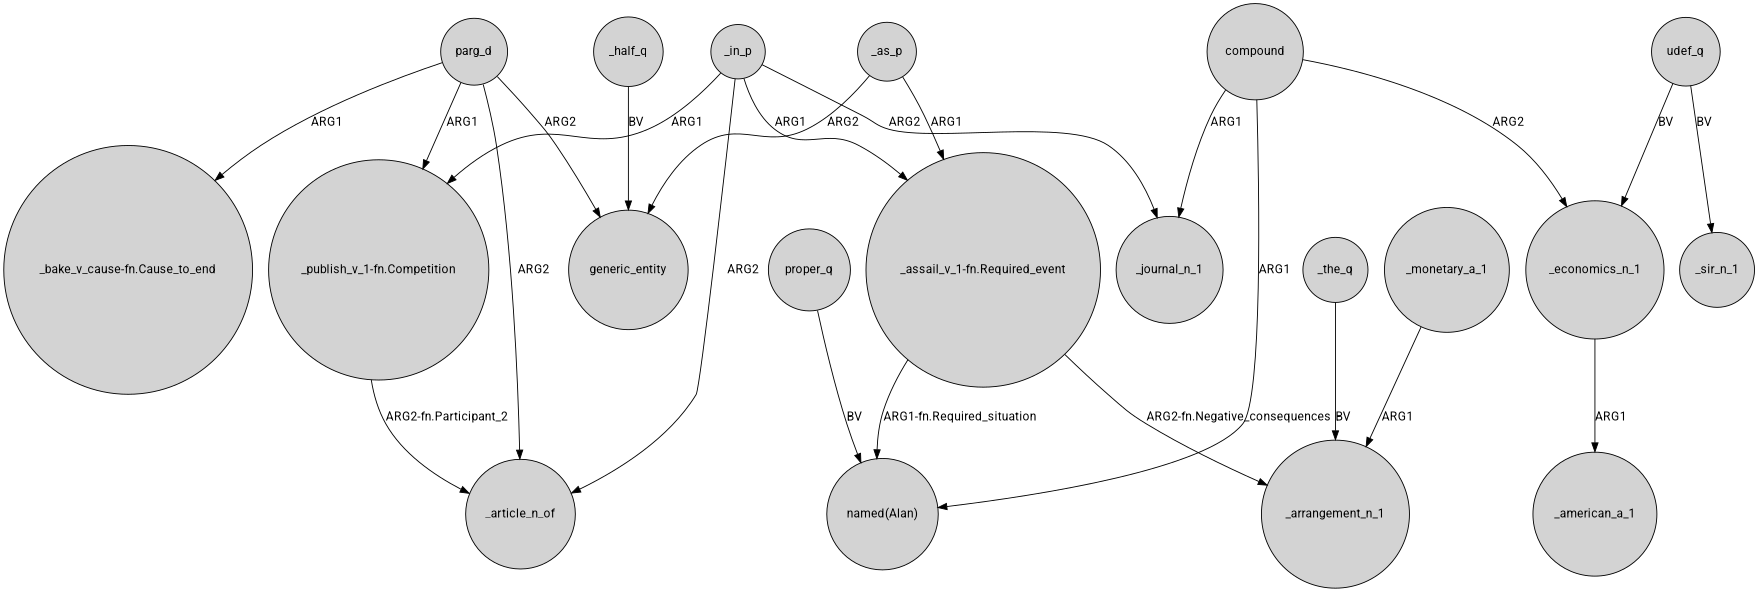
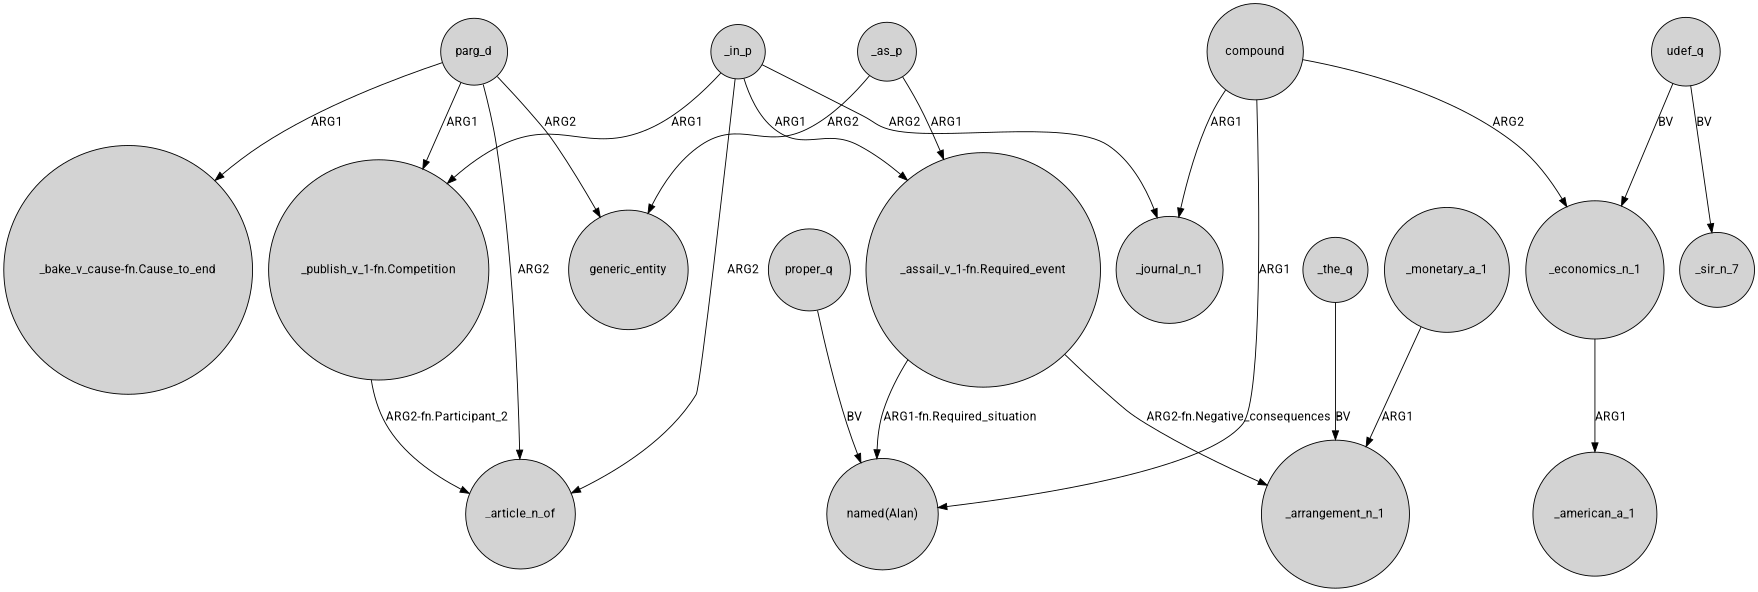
node "_half_q": removed
node "_sir_n_1": label "_sir_n_1" -> "_sir_n_7"
